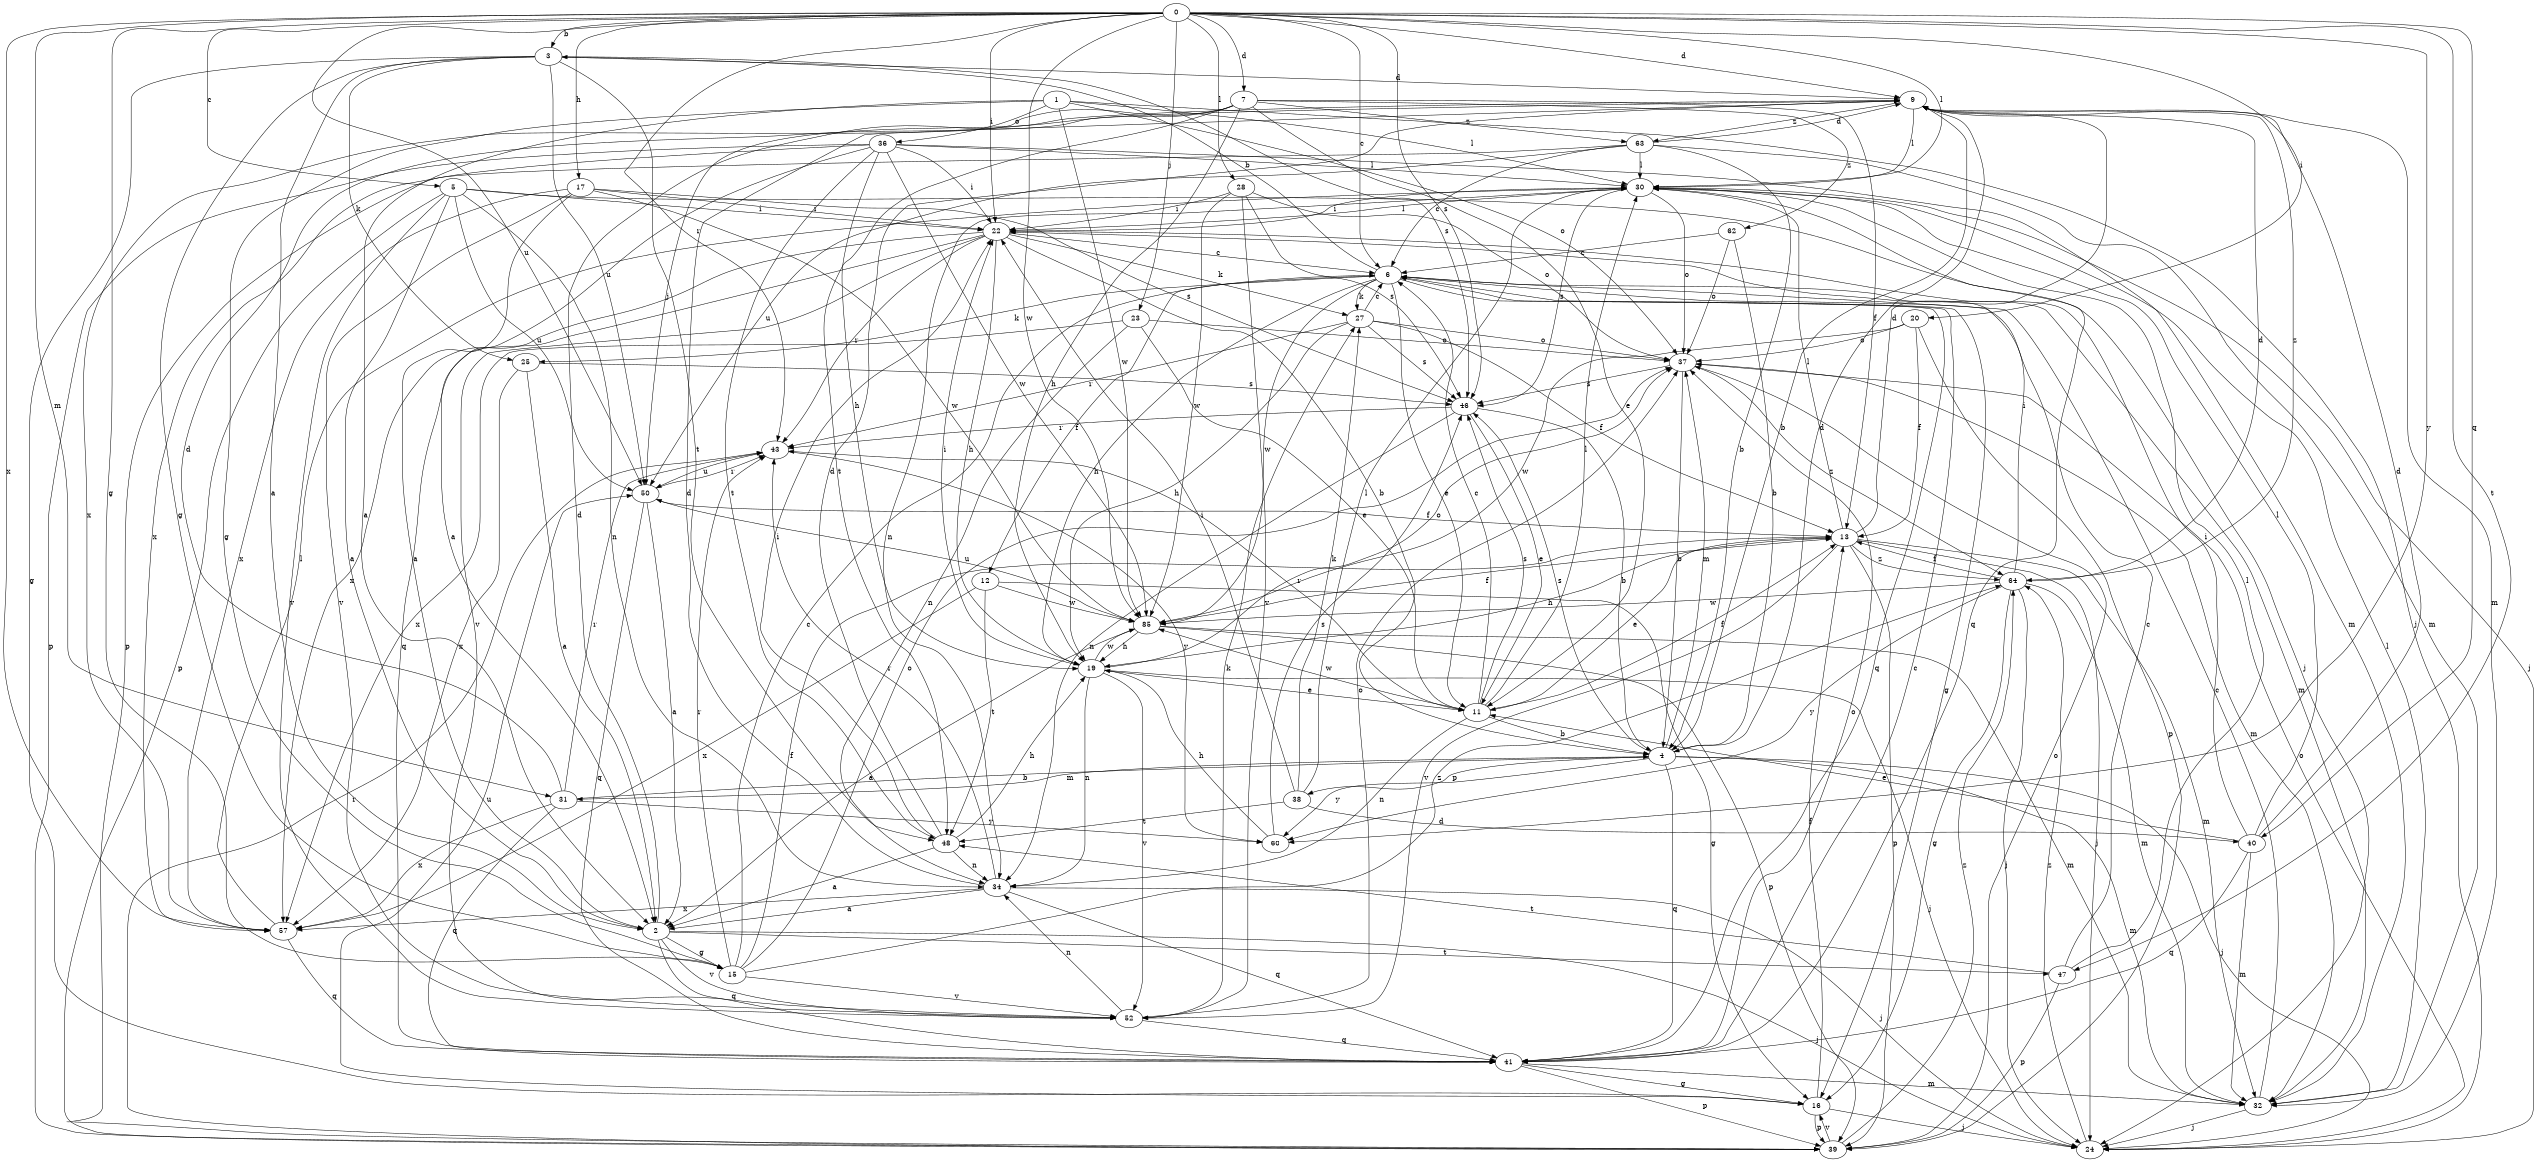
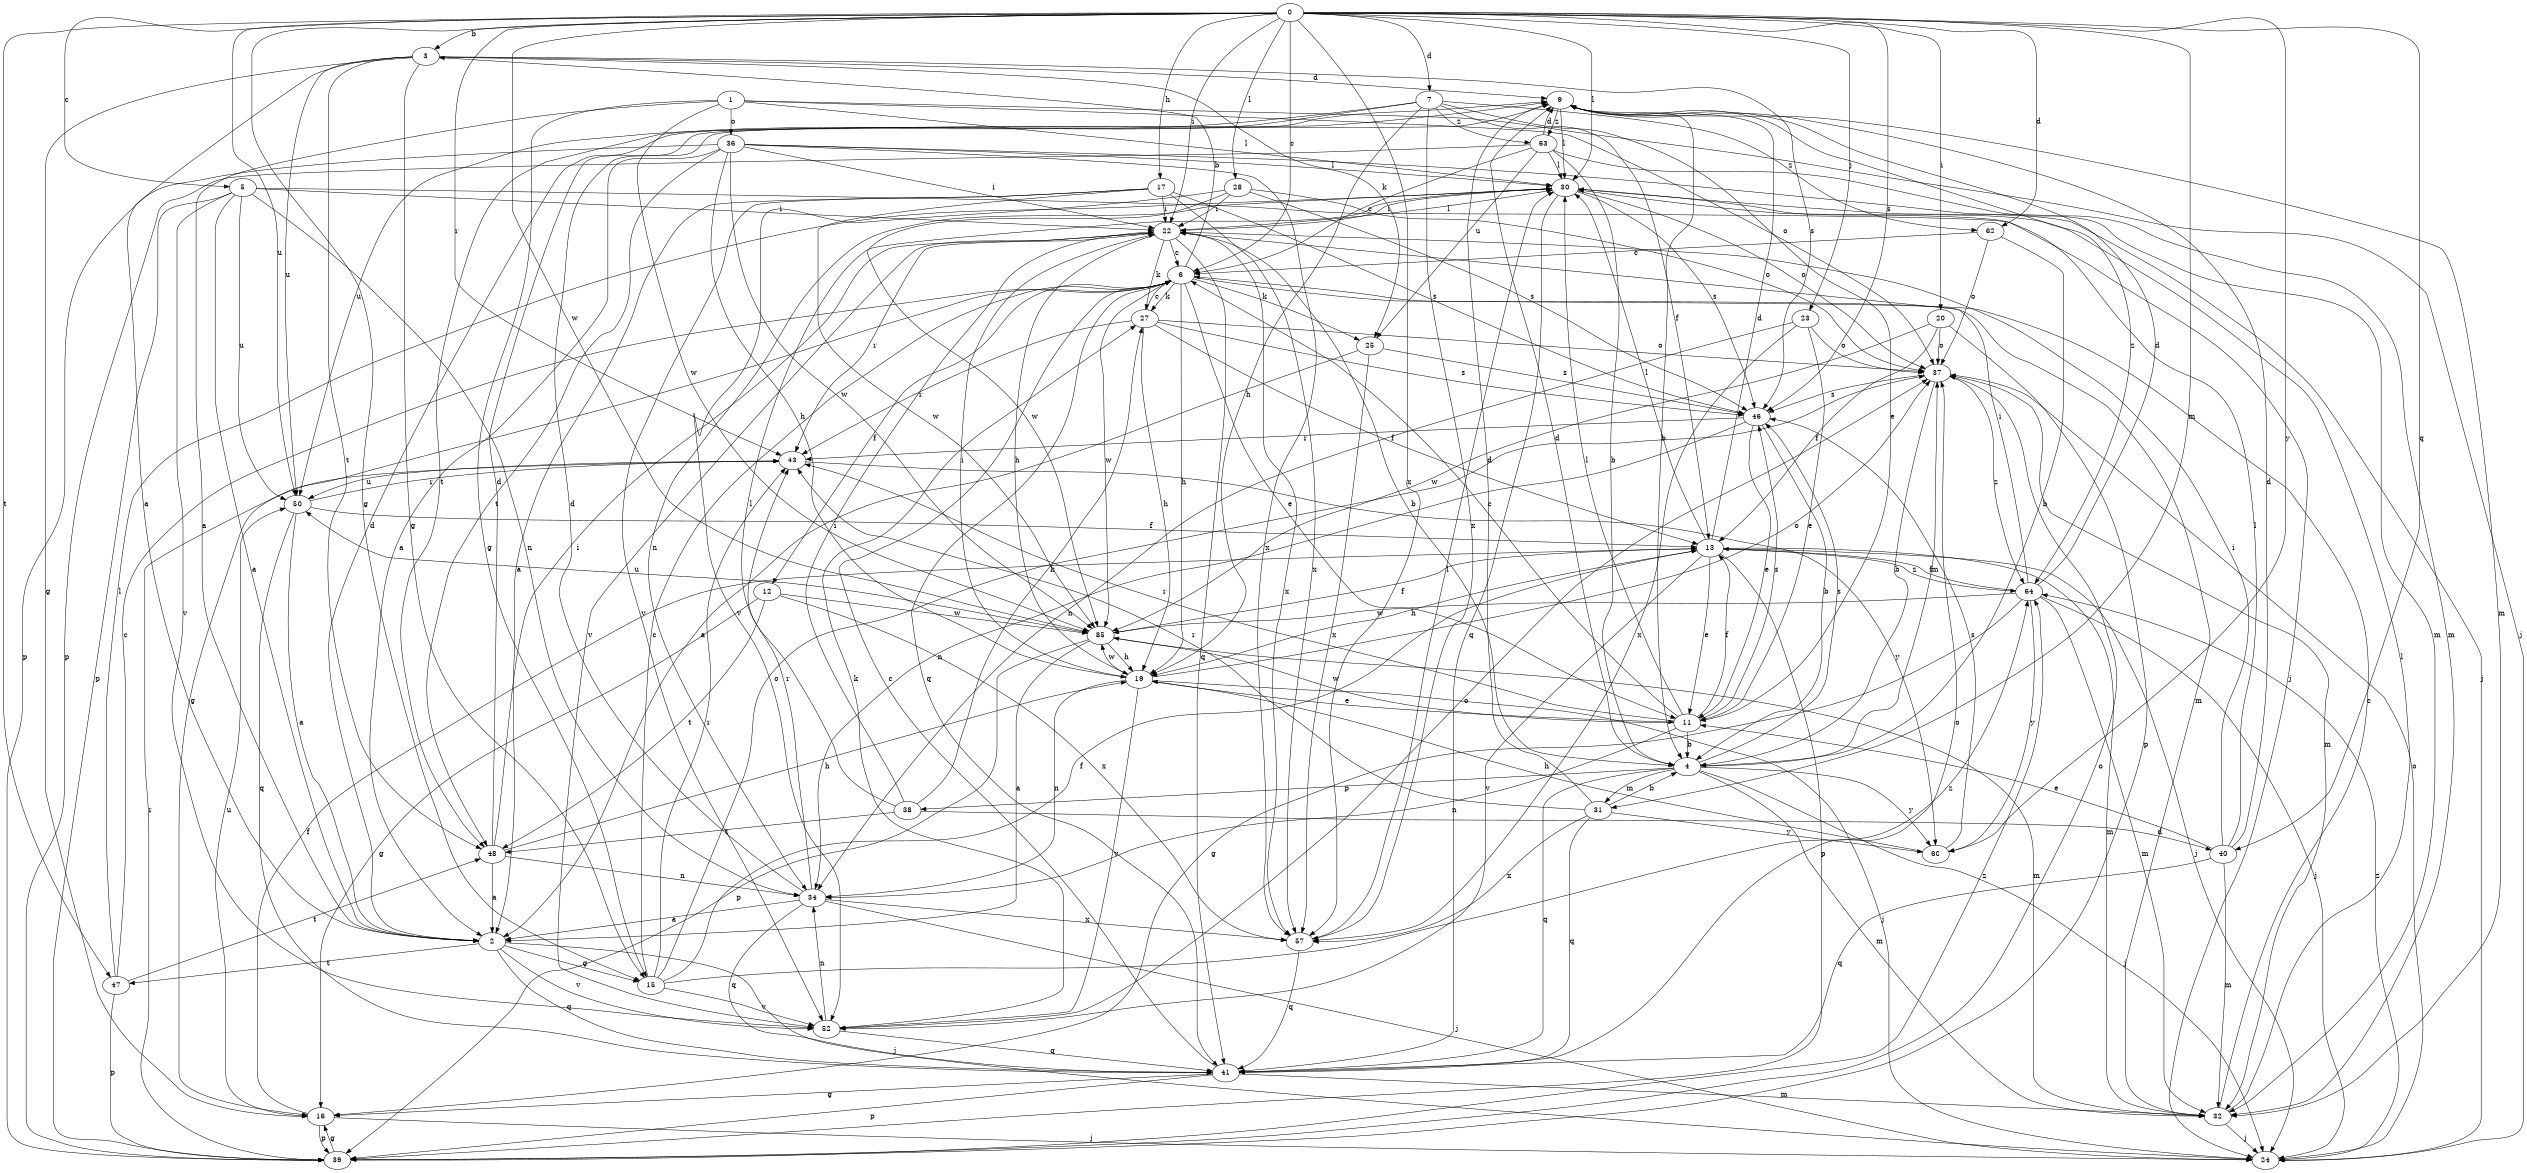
edge "0" -> "9": now "0" -> "62"
edge "63" -> "50": now "63" -> "25"
edge "7" -> "50": label "j" -> "u"
edge "39" -> "16": label "v" -> "g"
